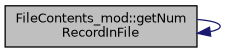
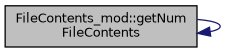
node "FileContents_mod::getNum RecordInFile": label "FileContents_mod::getNum RecordInFile" -> "FileContents_mod::getNum FileContents"
